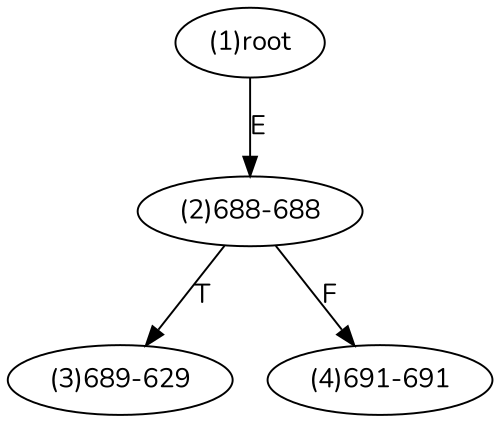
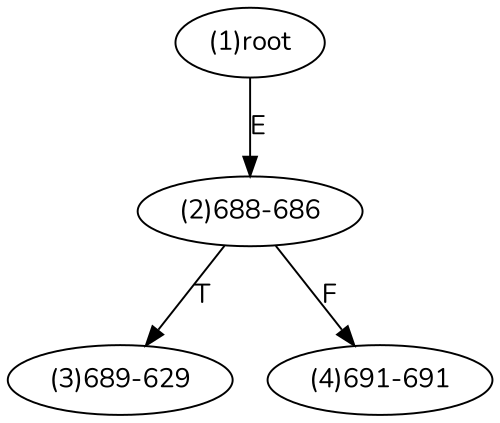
node "(2)688-688": label "(2)688-688" -> "(2)688-686"
